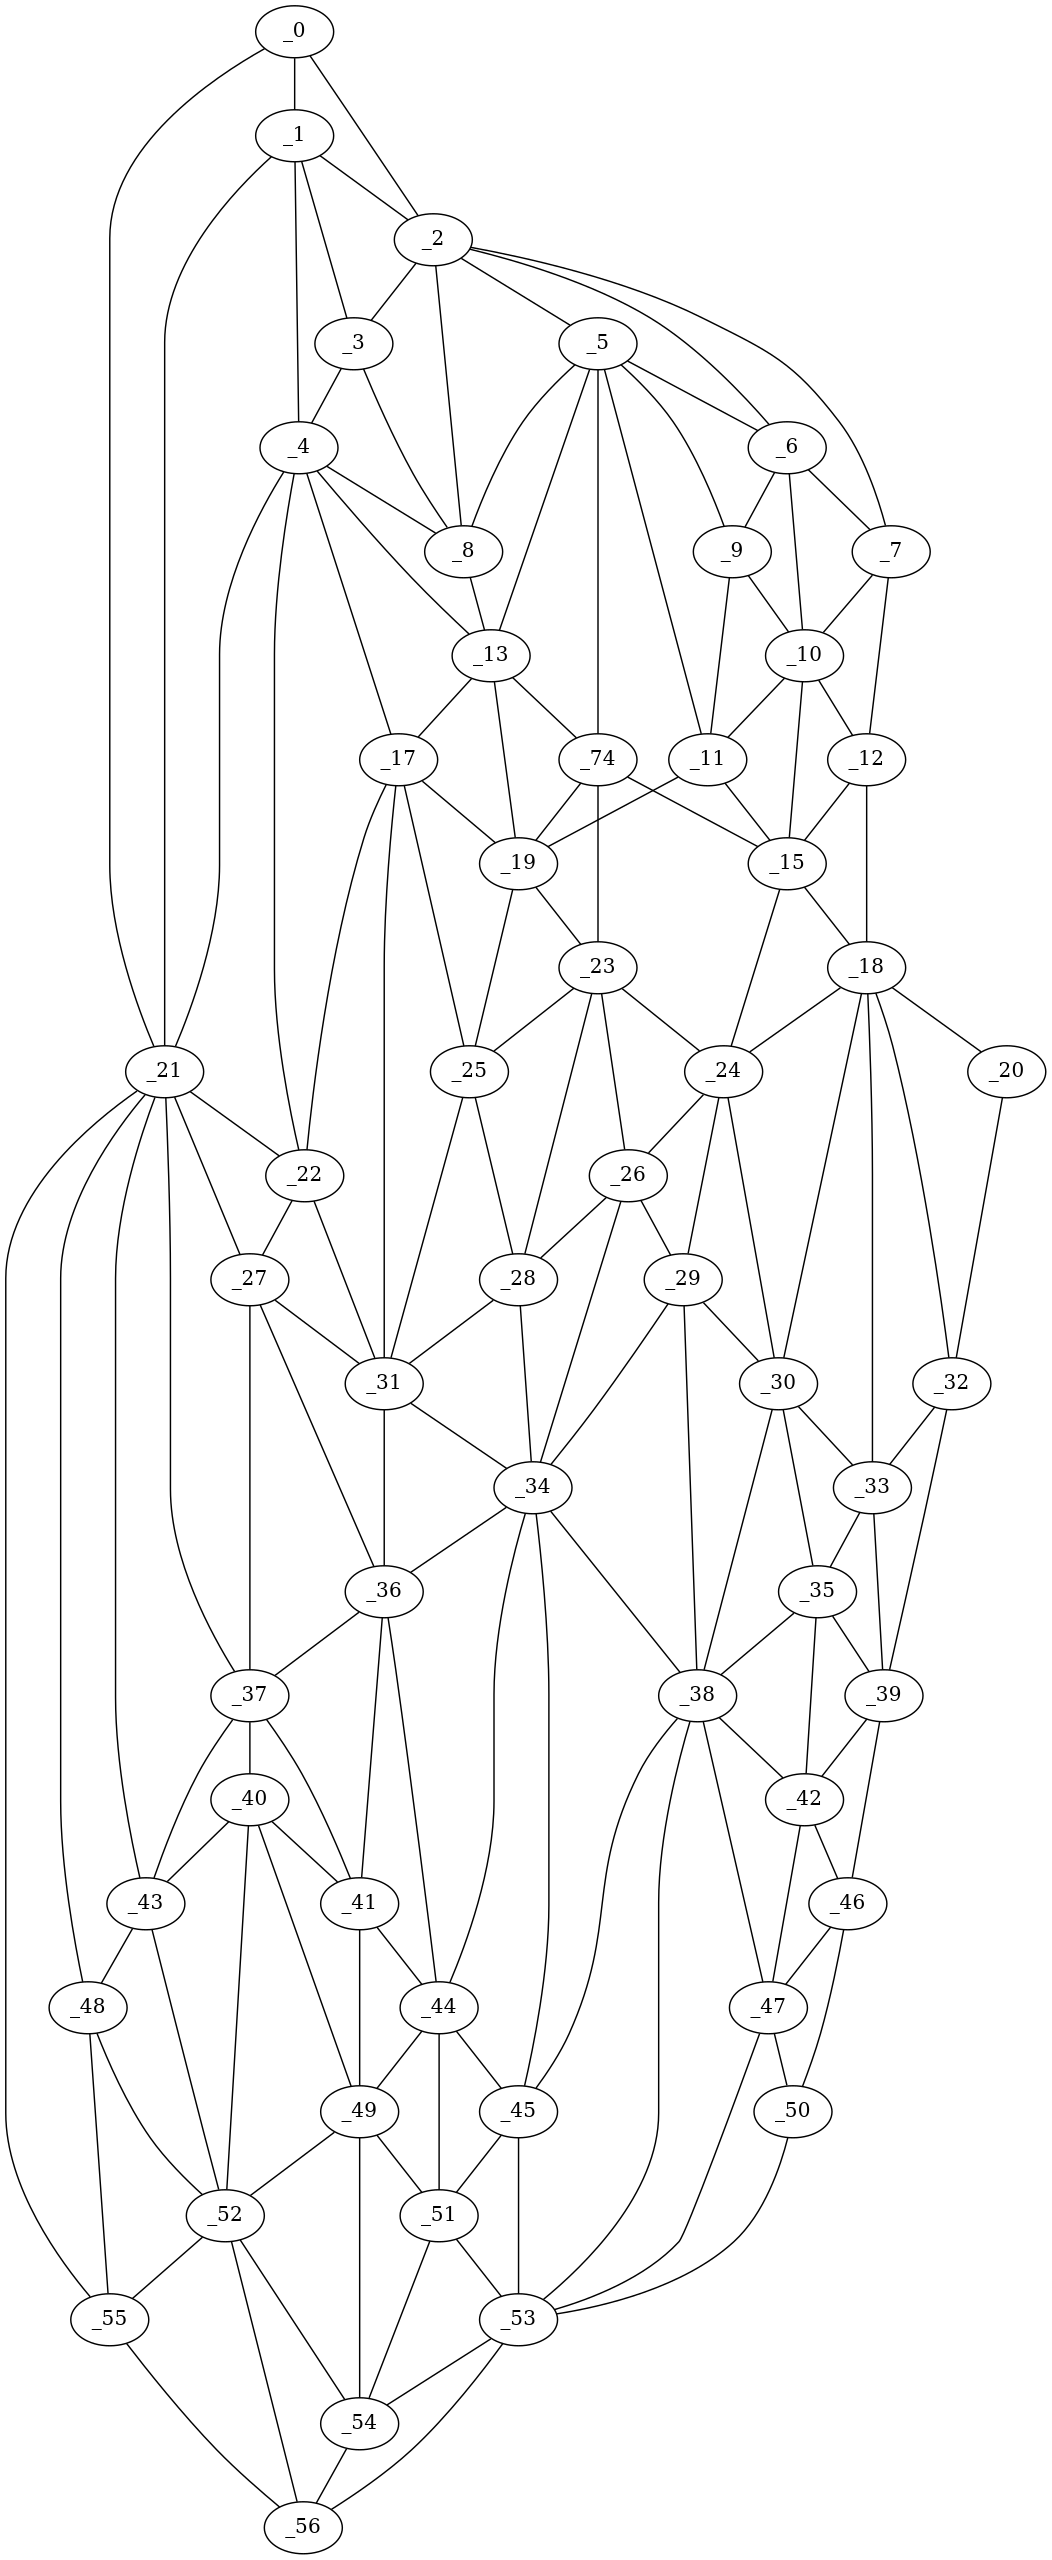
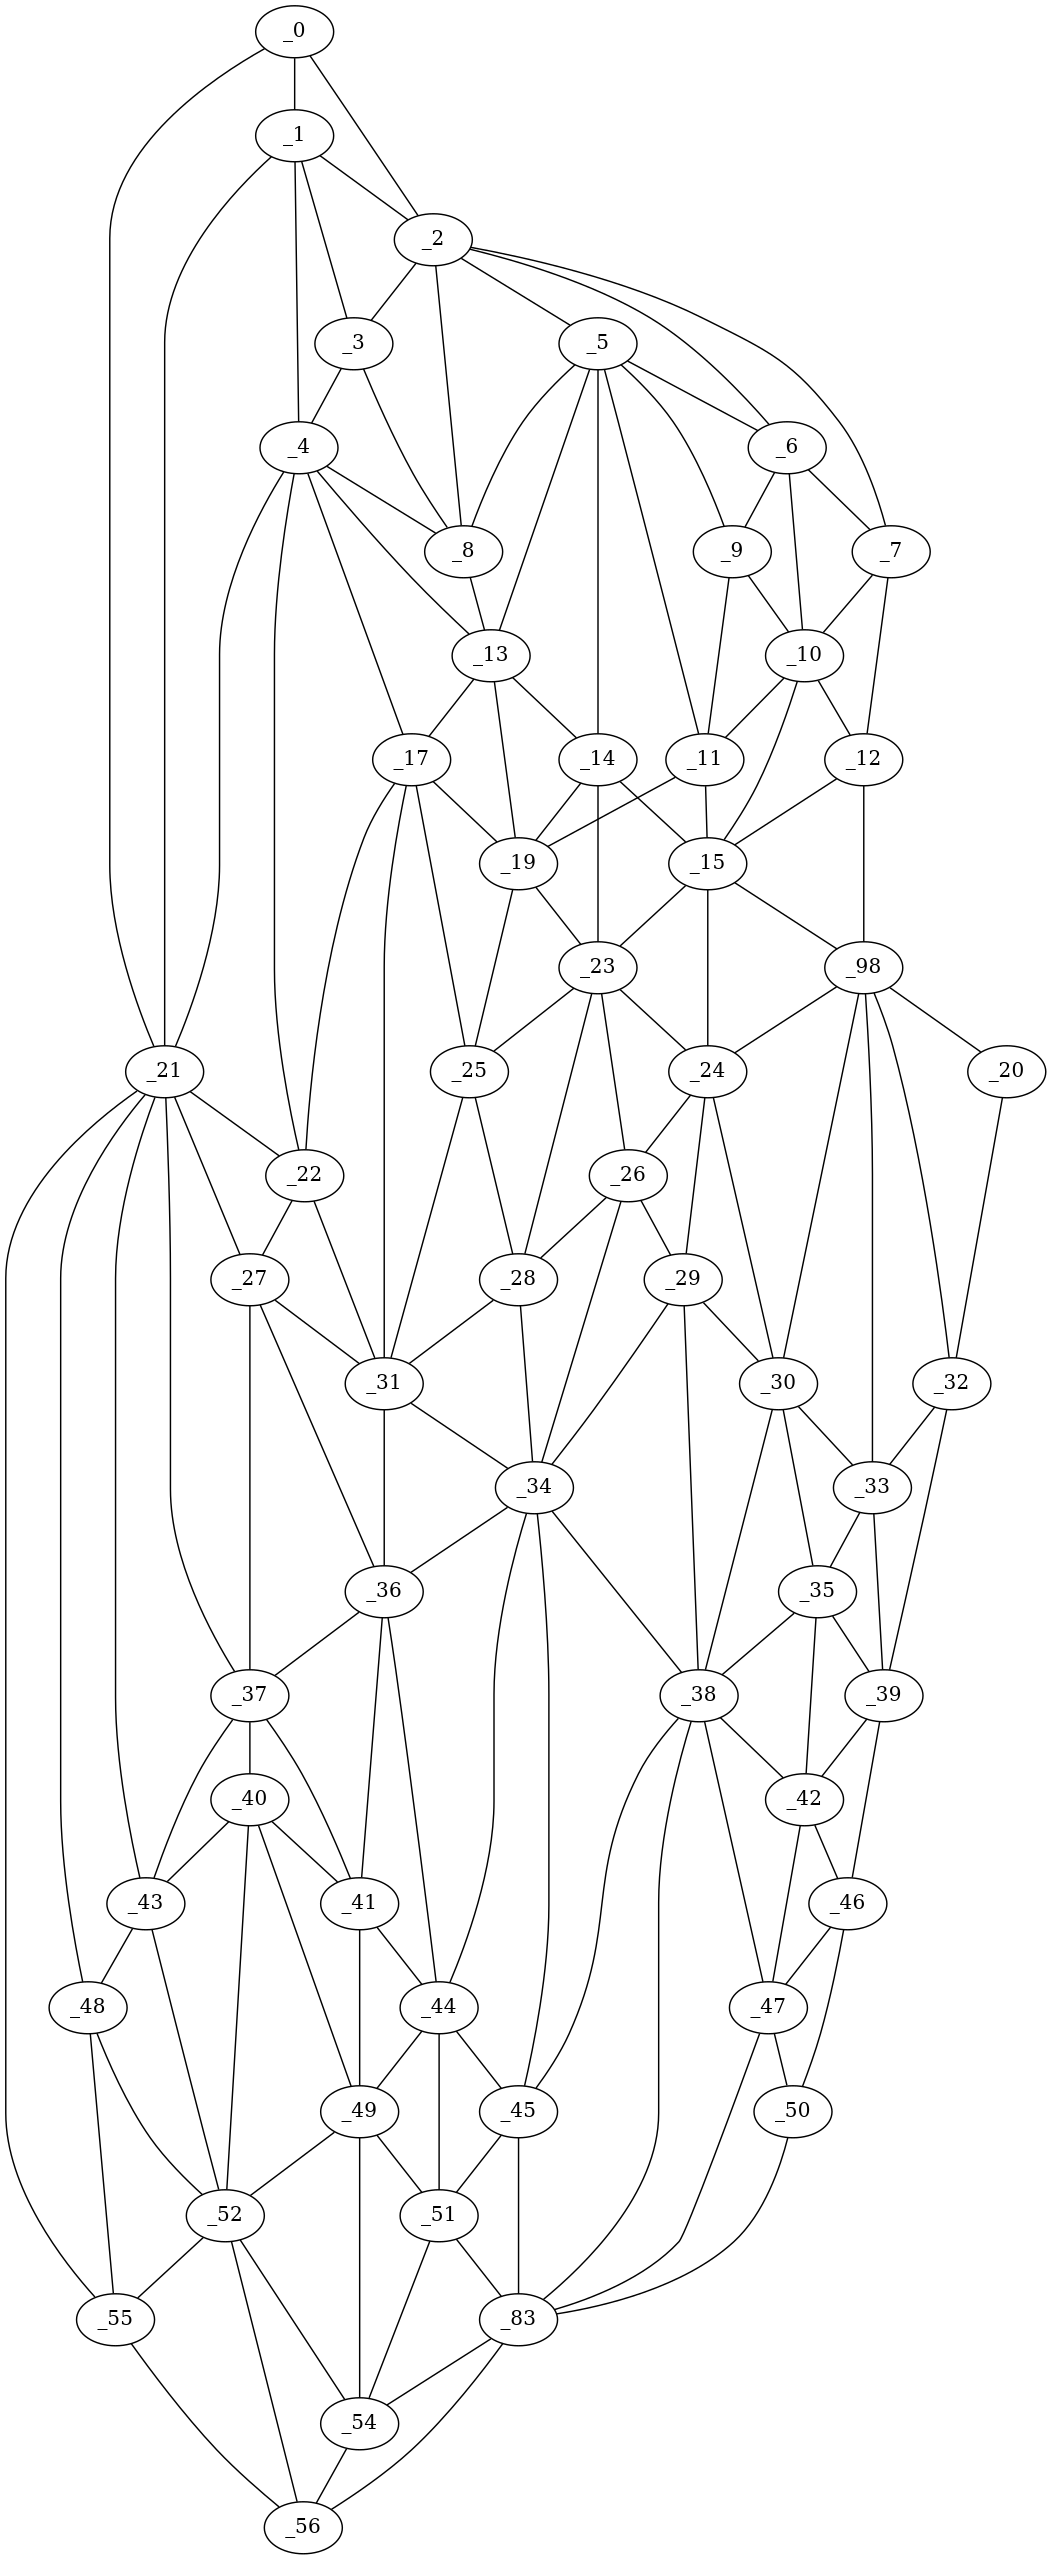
node "_74": label "_74" -> "_14"
edge "_15" -- "_23": added
node "_18": label "_18" -> "_98"
node "_53": label "_53" -> "_83"
